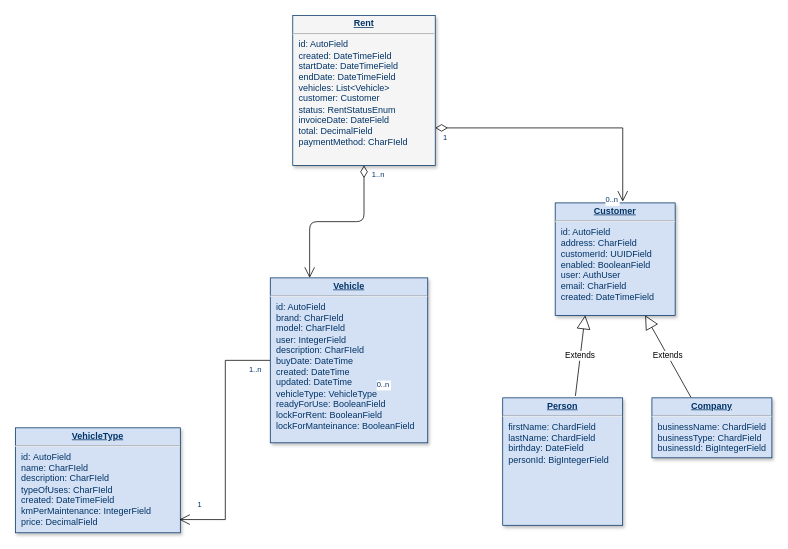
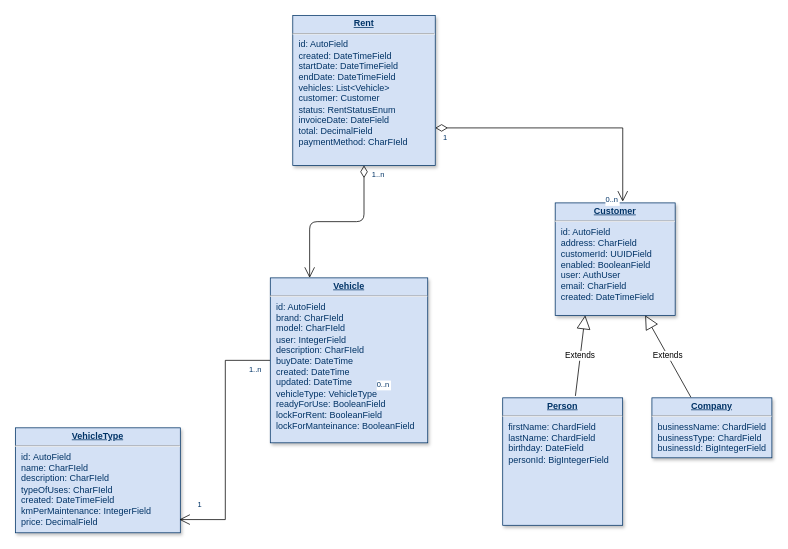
node "Rent id: AutoField created: DateTimeField startDate: DateTimeField endDate: DateTimeField vehicles: List<Vehicle> customer: Customer status: RentStatusEnum invoiceDate: DateField total: DecimalField paymentMethod: CharFIeld": fillcolor #f5f5f5 -> #d4e1f5
